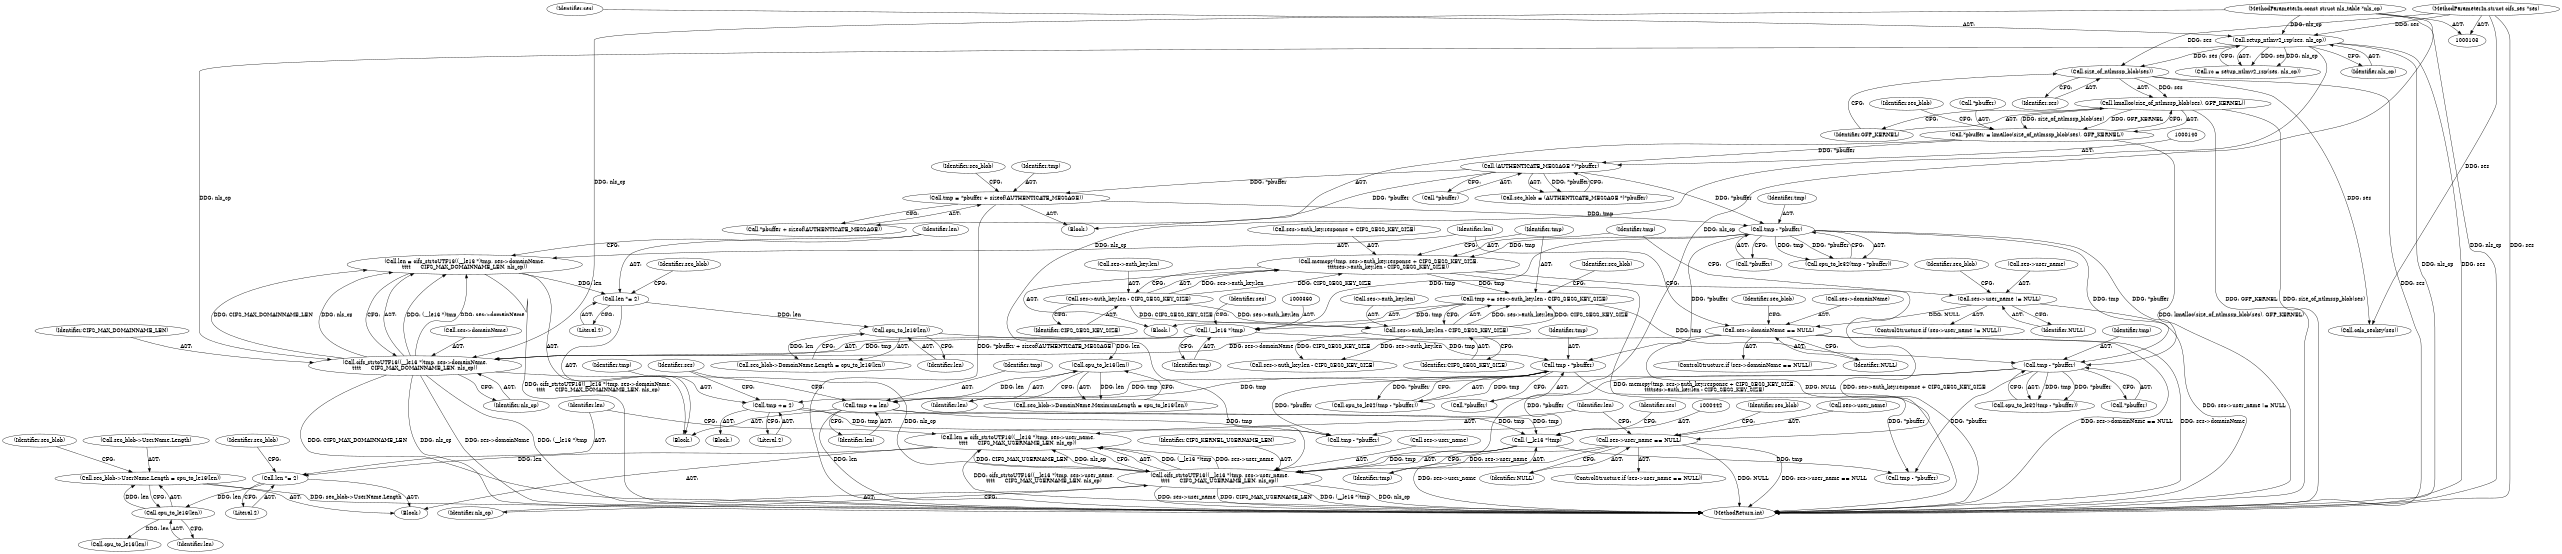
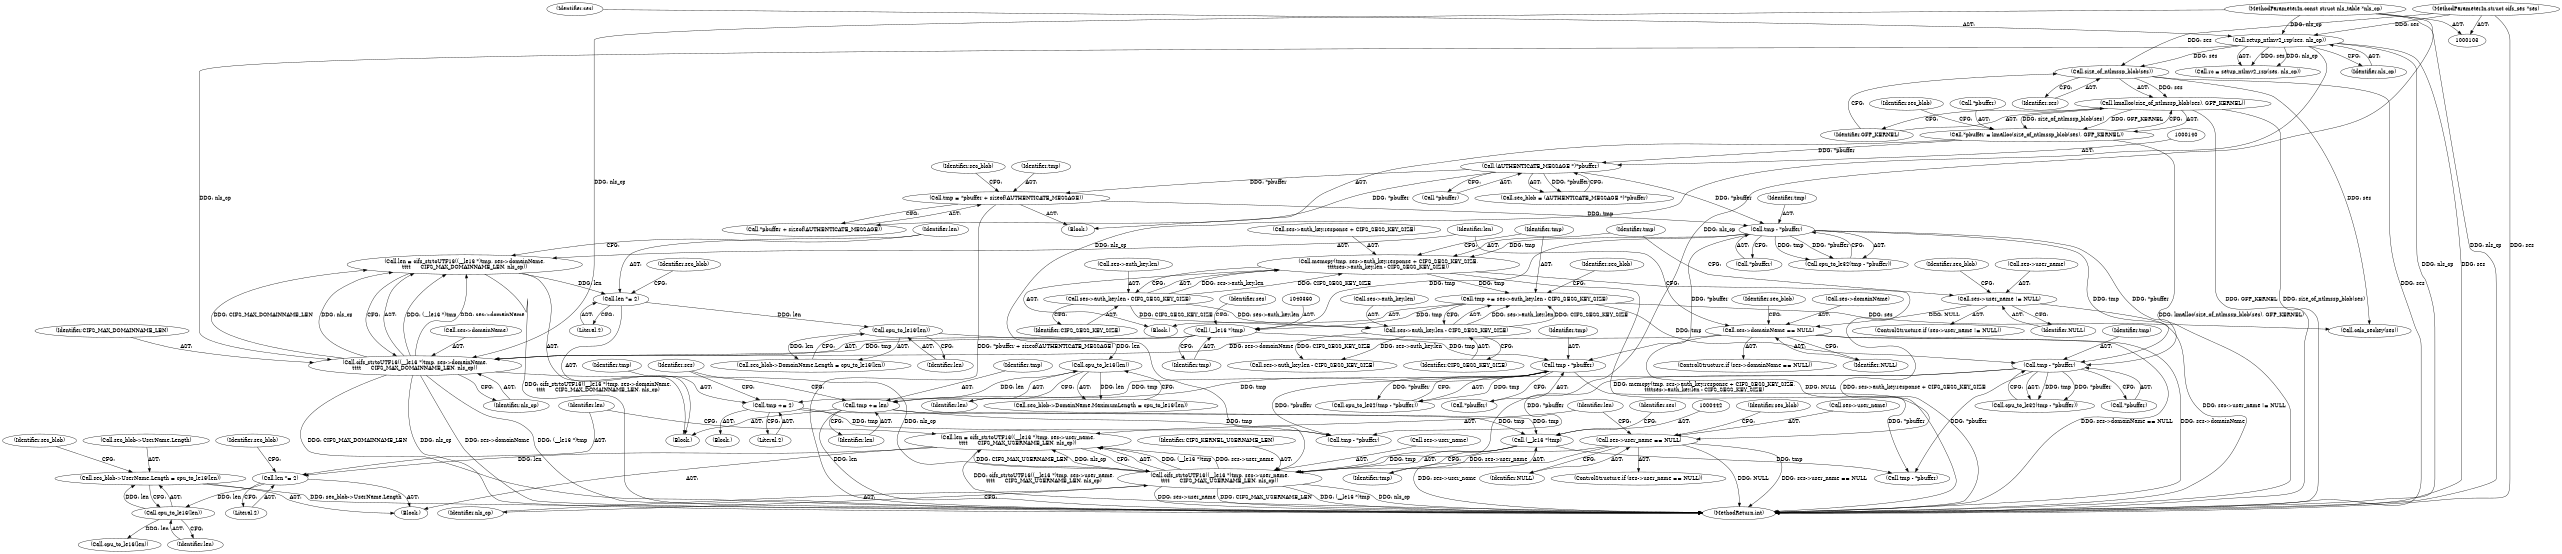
edge "(Call,rc = setup_ntlmv2_rsp(ses, nls_cp))" -> "(Call,setup_ntlmv2_rsp(ses, nls_cp))": removed, label "CFG:"
edge "(MethodParameterIn,struct cifs_ses *ses)" -> "(Call,calc_seckey(ses))": now "(Call,tmp += ses->auth_key.len - CIFS_SESS_KEY_SIZE)" -> "(Call,calc_seckey(ses))"
node "1000360": label "1000360" -> "1040360"
